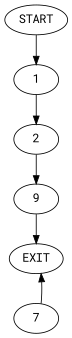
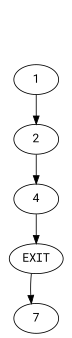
node "START": removed
node "9": label "9" -> "4"
edge "7" -> "EXIT": reversed
